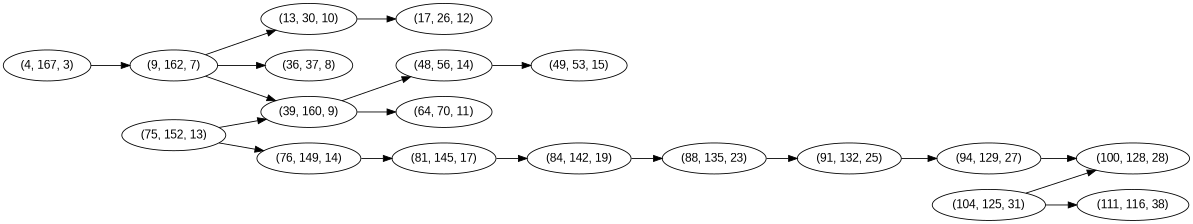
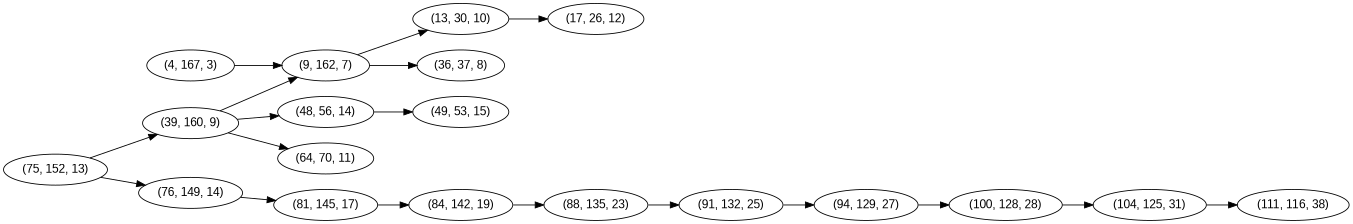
edge "(9, 162, 7)" -> "(39, 160, 9)": reversed
edge "(104, 125, 31)" -> "(100, 128, 28)": reversed
